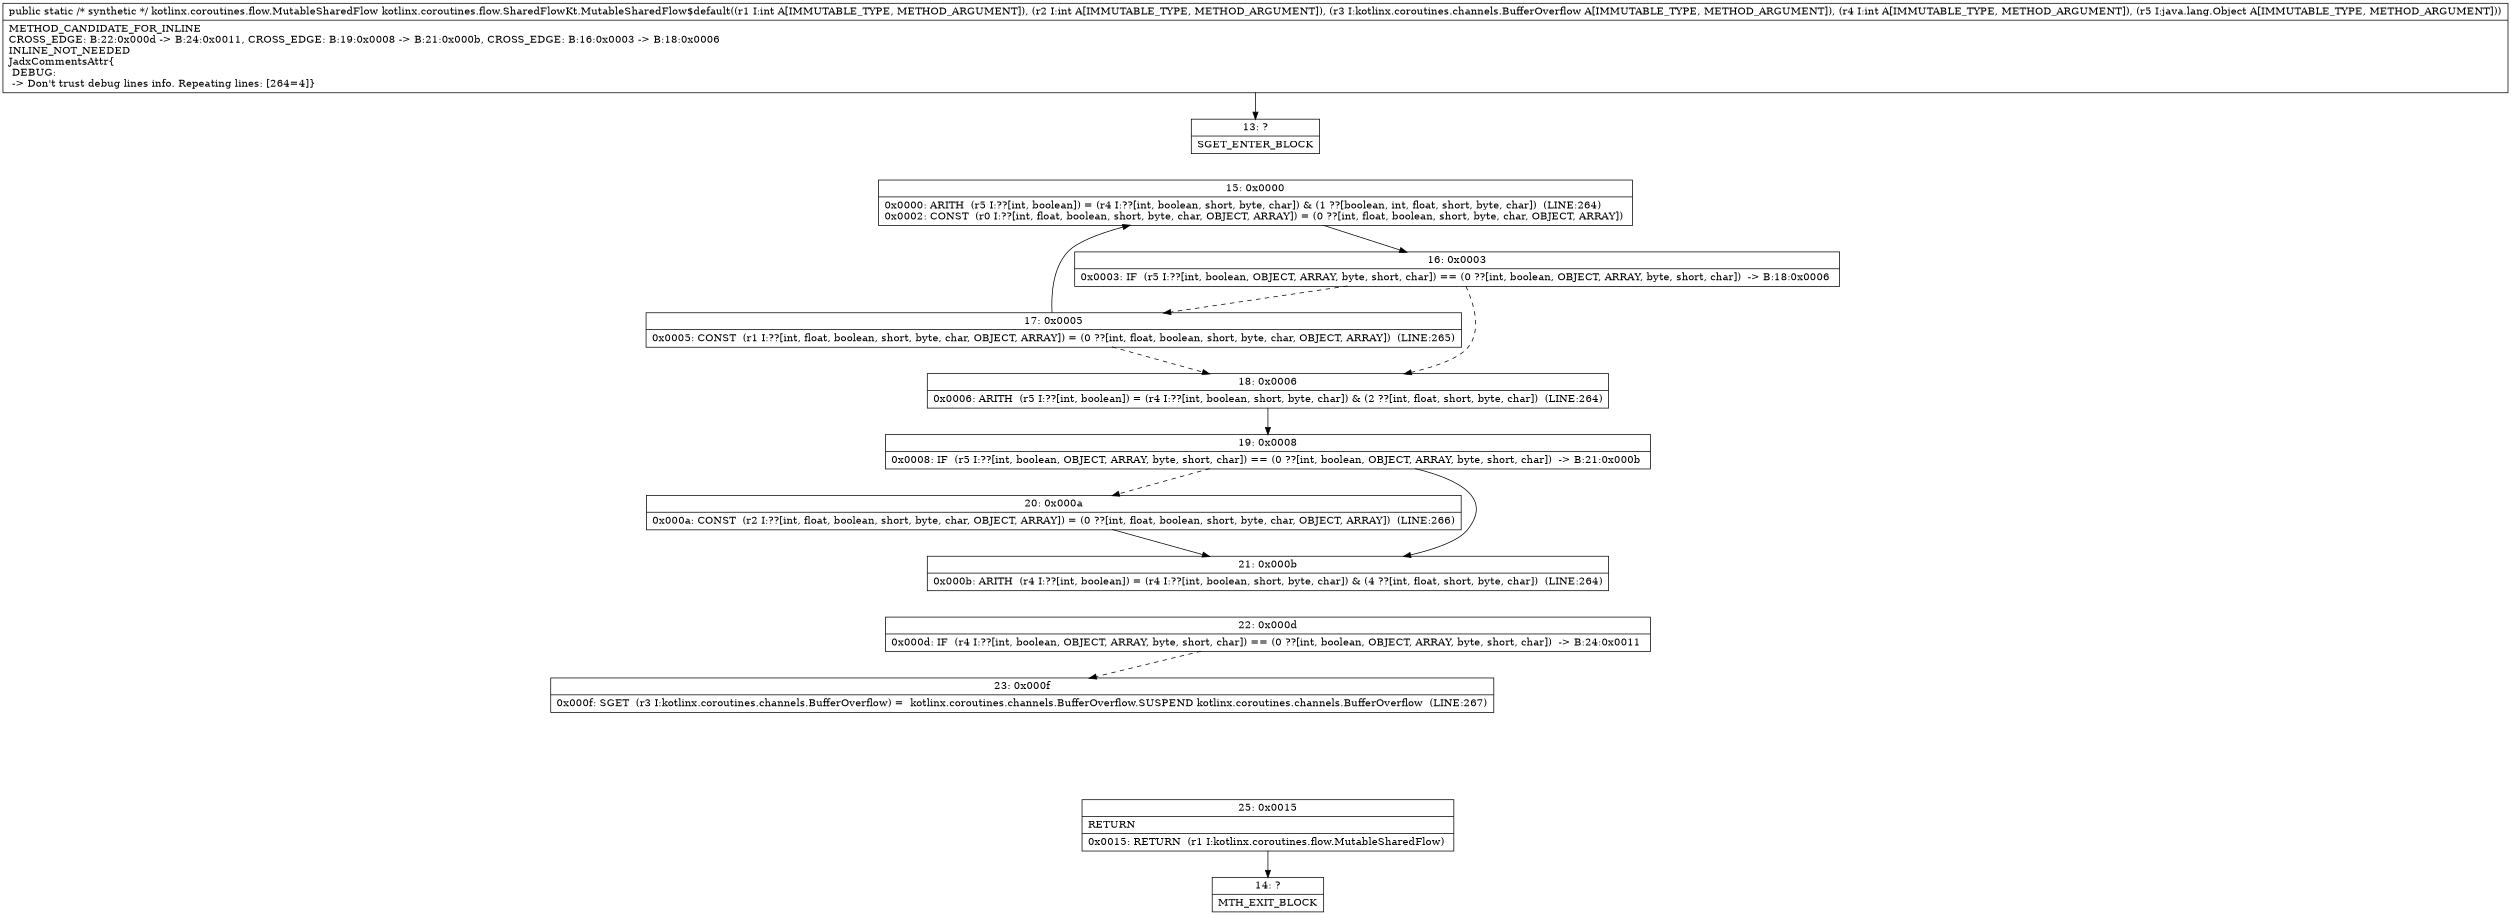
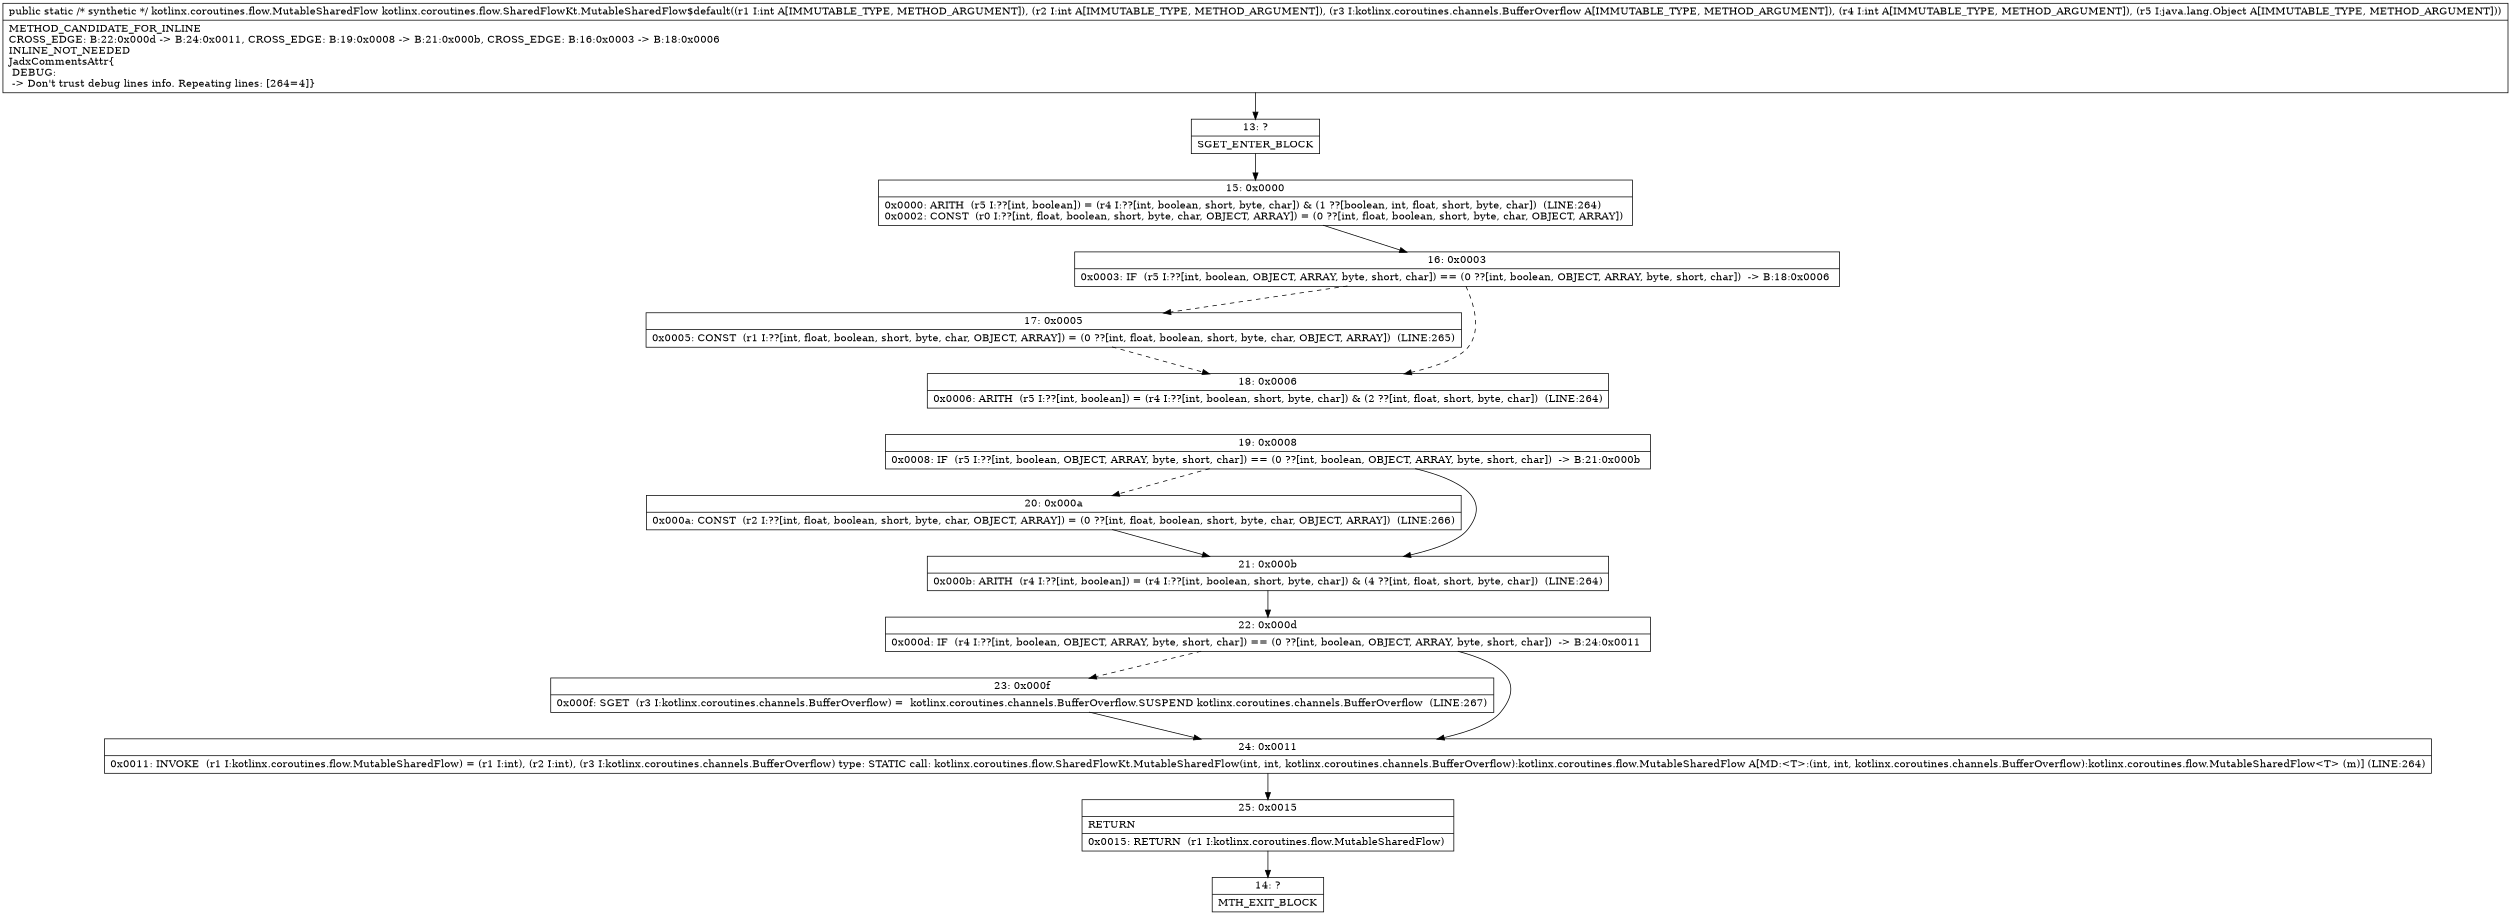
edge "17: 0x0005" -> "15: 0x0000": now "13: ?" -> "15: 0x0000"
edge "18: 0x0006" -> "19: 0x0008": removed
edge "21: 0x000b" -> "22: 0x000d": added
node "24: 0x0011": added
